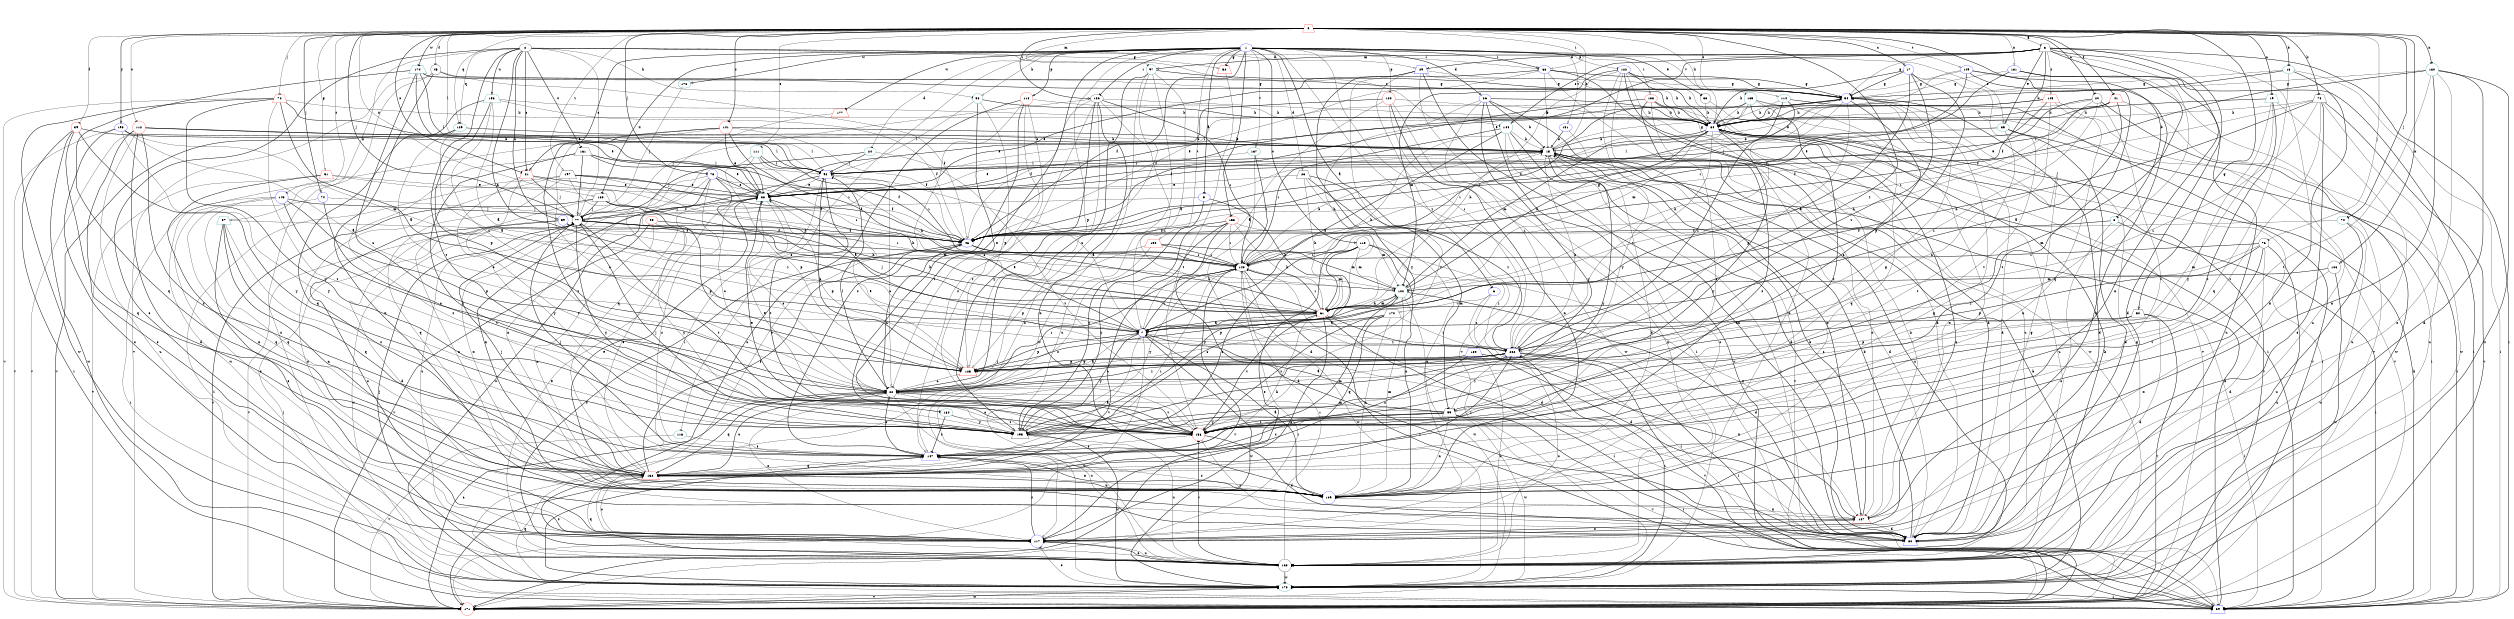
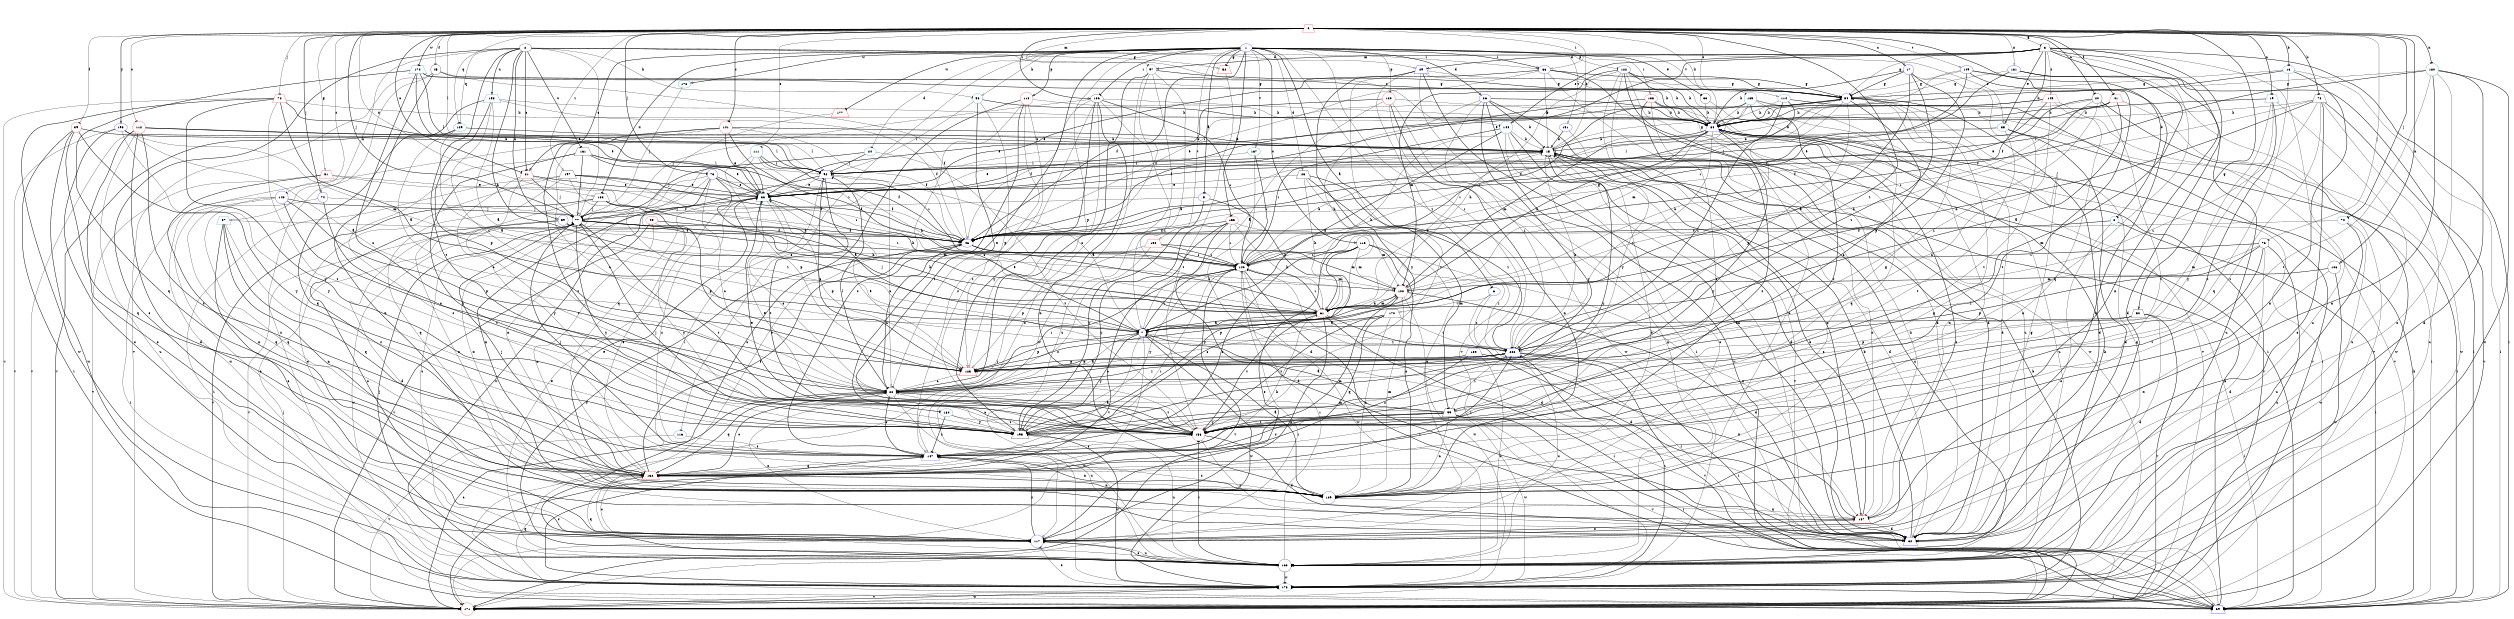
node "100": color teal -> red
